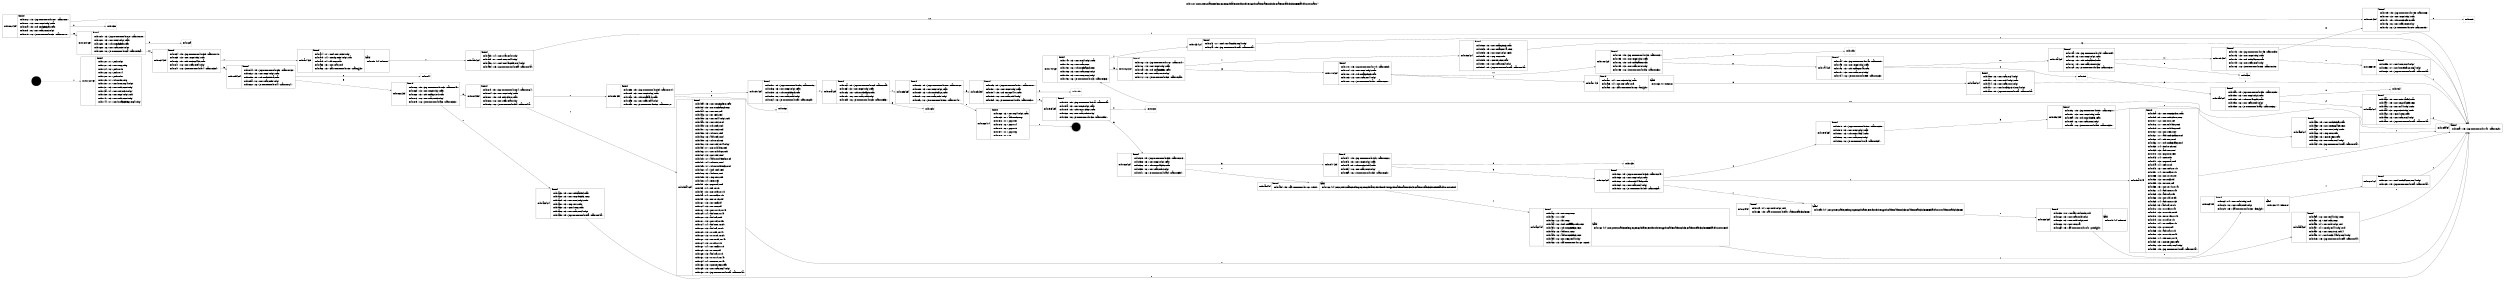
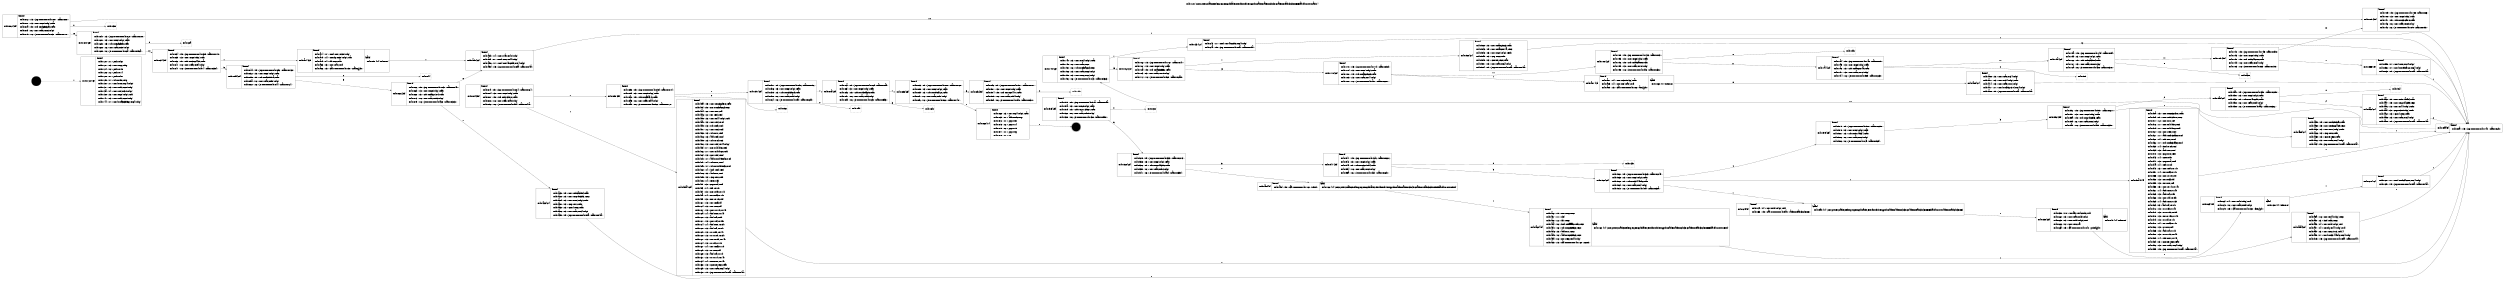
node "0x401e79": removed
edge "0x4019e9" -> "0x4019ab [25]": now "0x401992 [25]" -> "0x4019ab [25]"
edge "0x401866 [25]" -> "0x40187f [25]": now "0x401866 [25]" -> "0x401a8b [23]"
edge "0x4018fc [25]" -> "0x401915 [25]": removed, label "6"
node "0x401dfd": added
